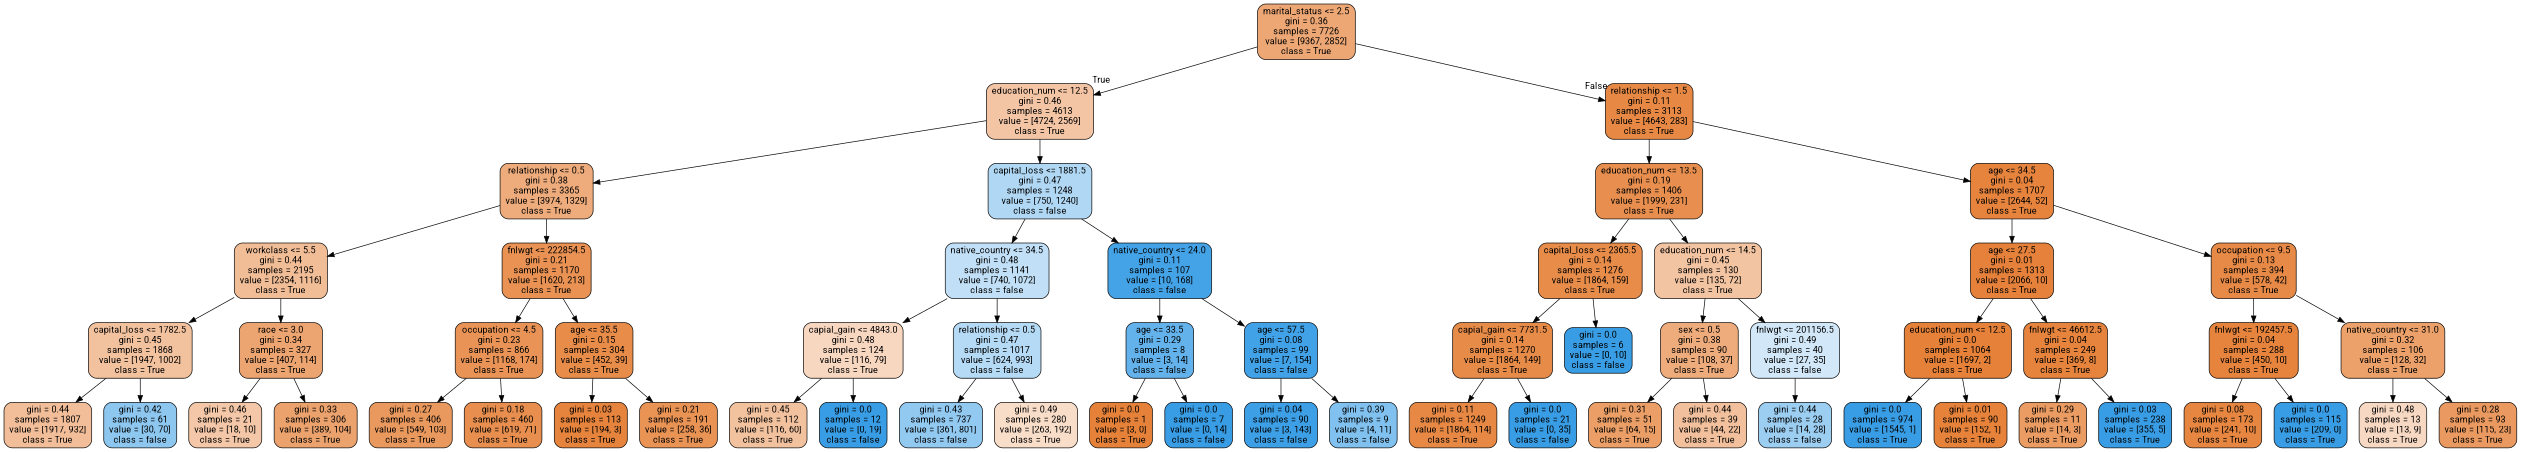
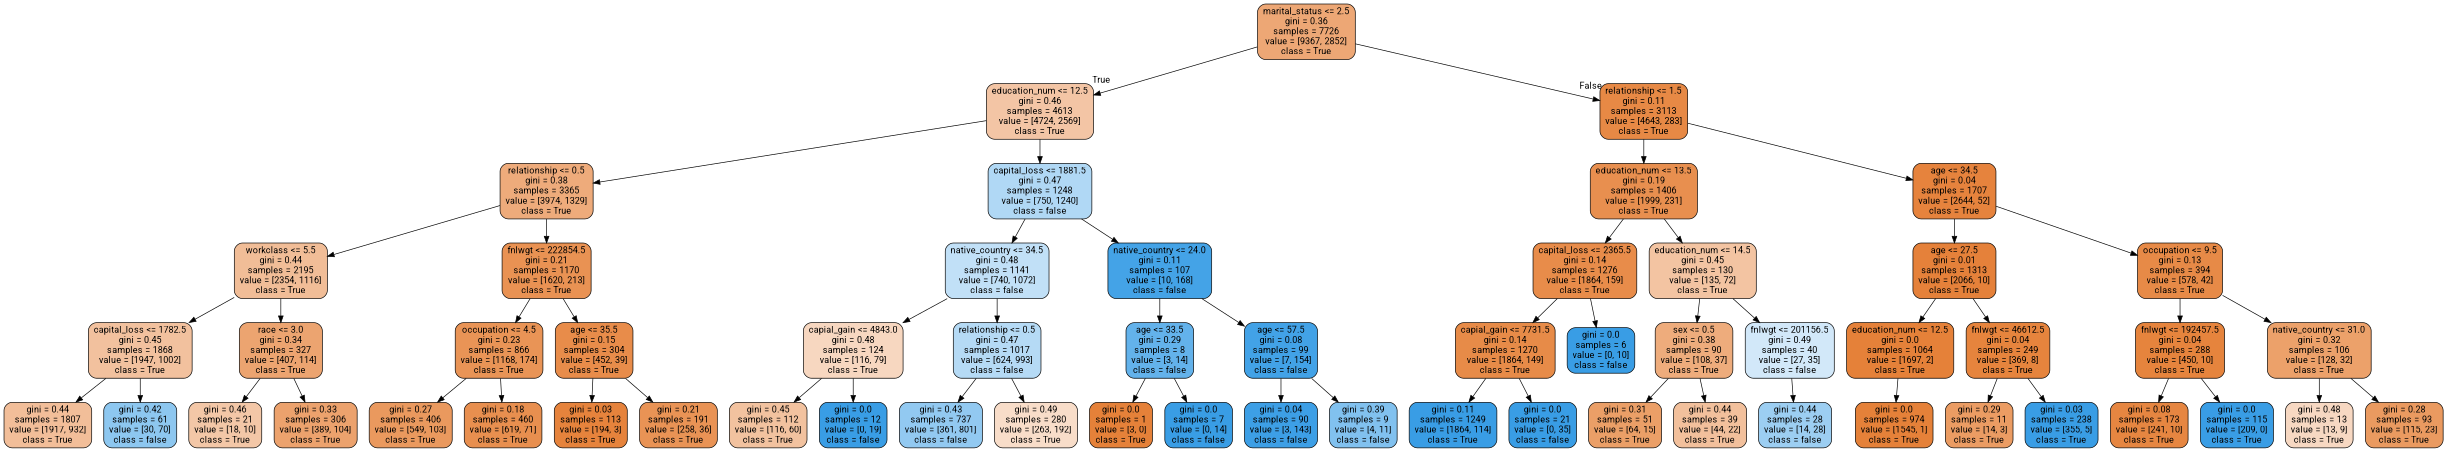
node "gini = 0.11 samples = 1249 value = [1864, 114] class = True": fillcolor #e58139ef -> #399de5ff
node "gini = 0.0 samples = 974 value = [1545, 1] class = True": fillcolor #399de5ff -> #e58139ff
node "gini = 0.01 samples = 90 value = [152, 1] class = True": removed
